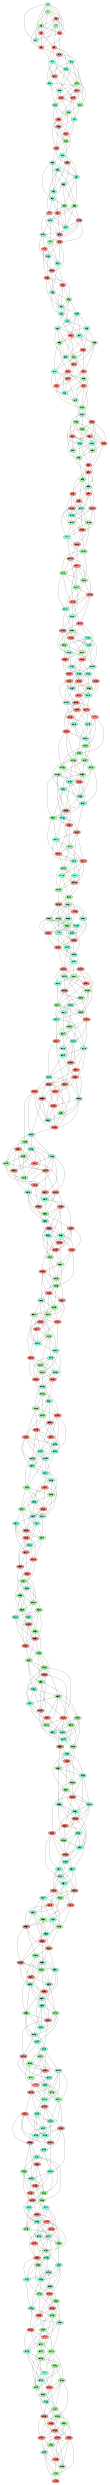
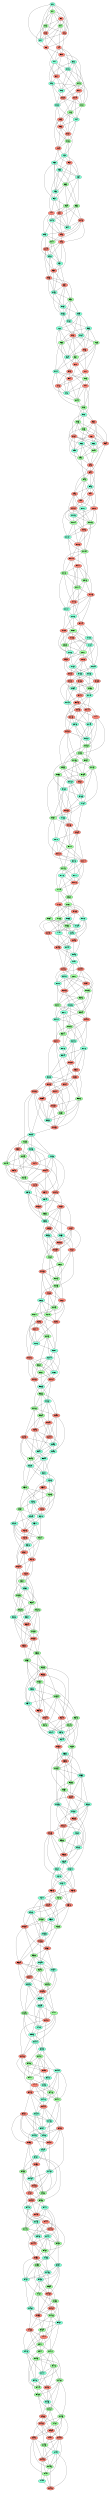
node "n_499": added
